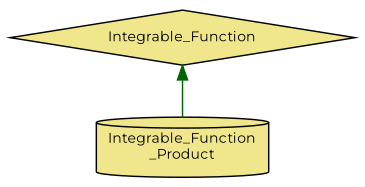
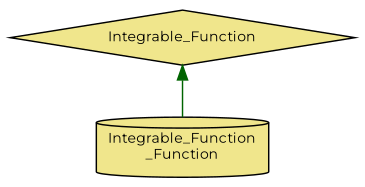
node "Integrable_Function _Product": label "Integrable_Function _Product" -> "Integrable_Function _Function"
